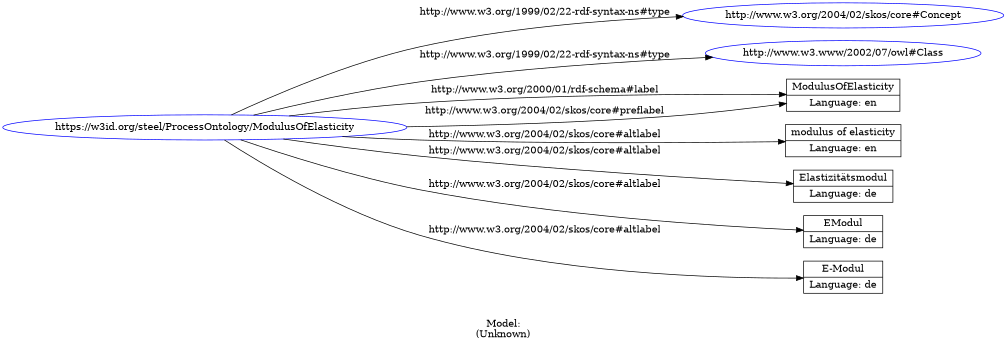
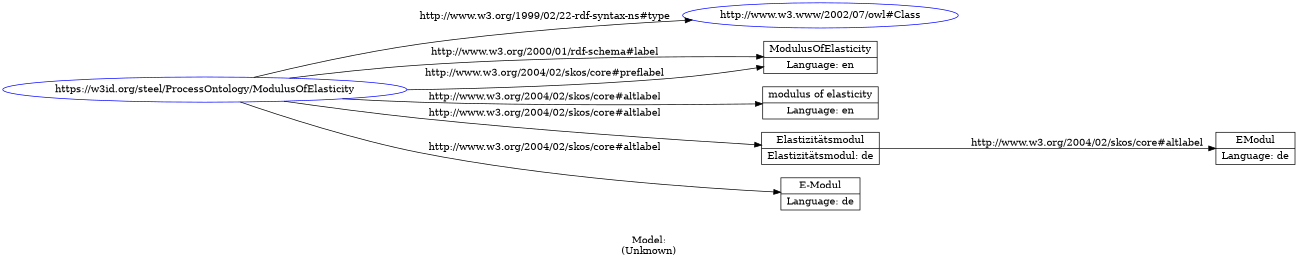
node "http://www.w3.org/2004/02/skos/core#Concept": removed
node "Elastizitätsmodul": text "Language: de" -> "Elastizitätsmodul: de"
edge "https://w3id.org/steel/ProcessOntology/ModulusOfElasticity" -> "EModul": now "Elastizitätsmodul" -> "EModul"
